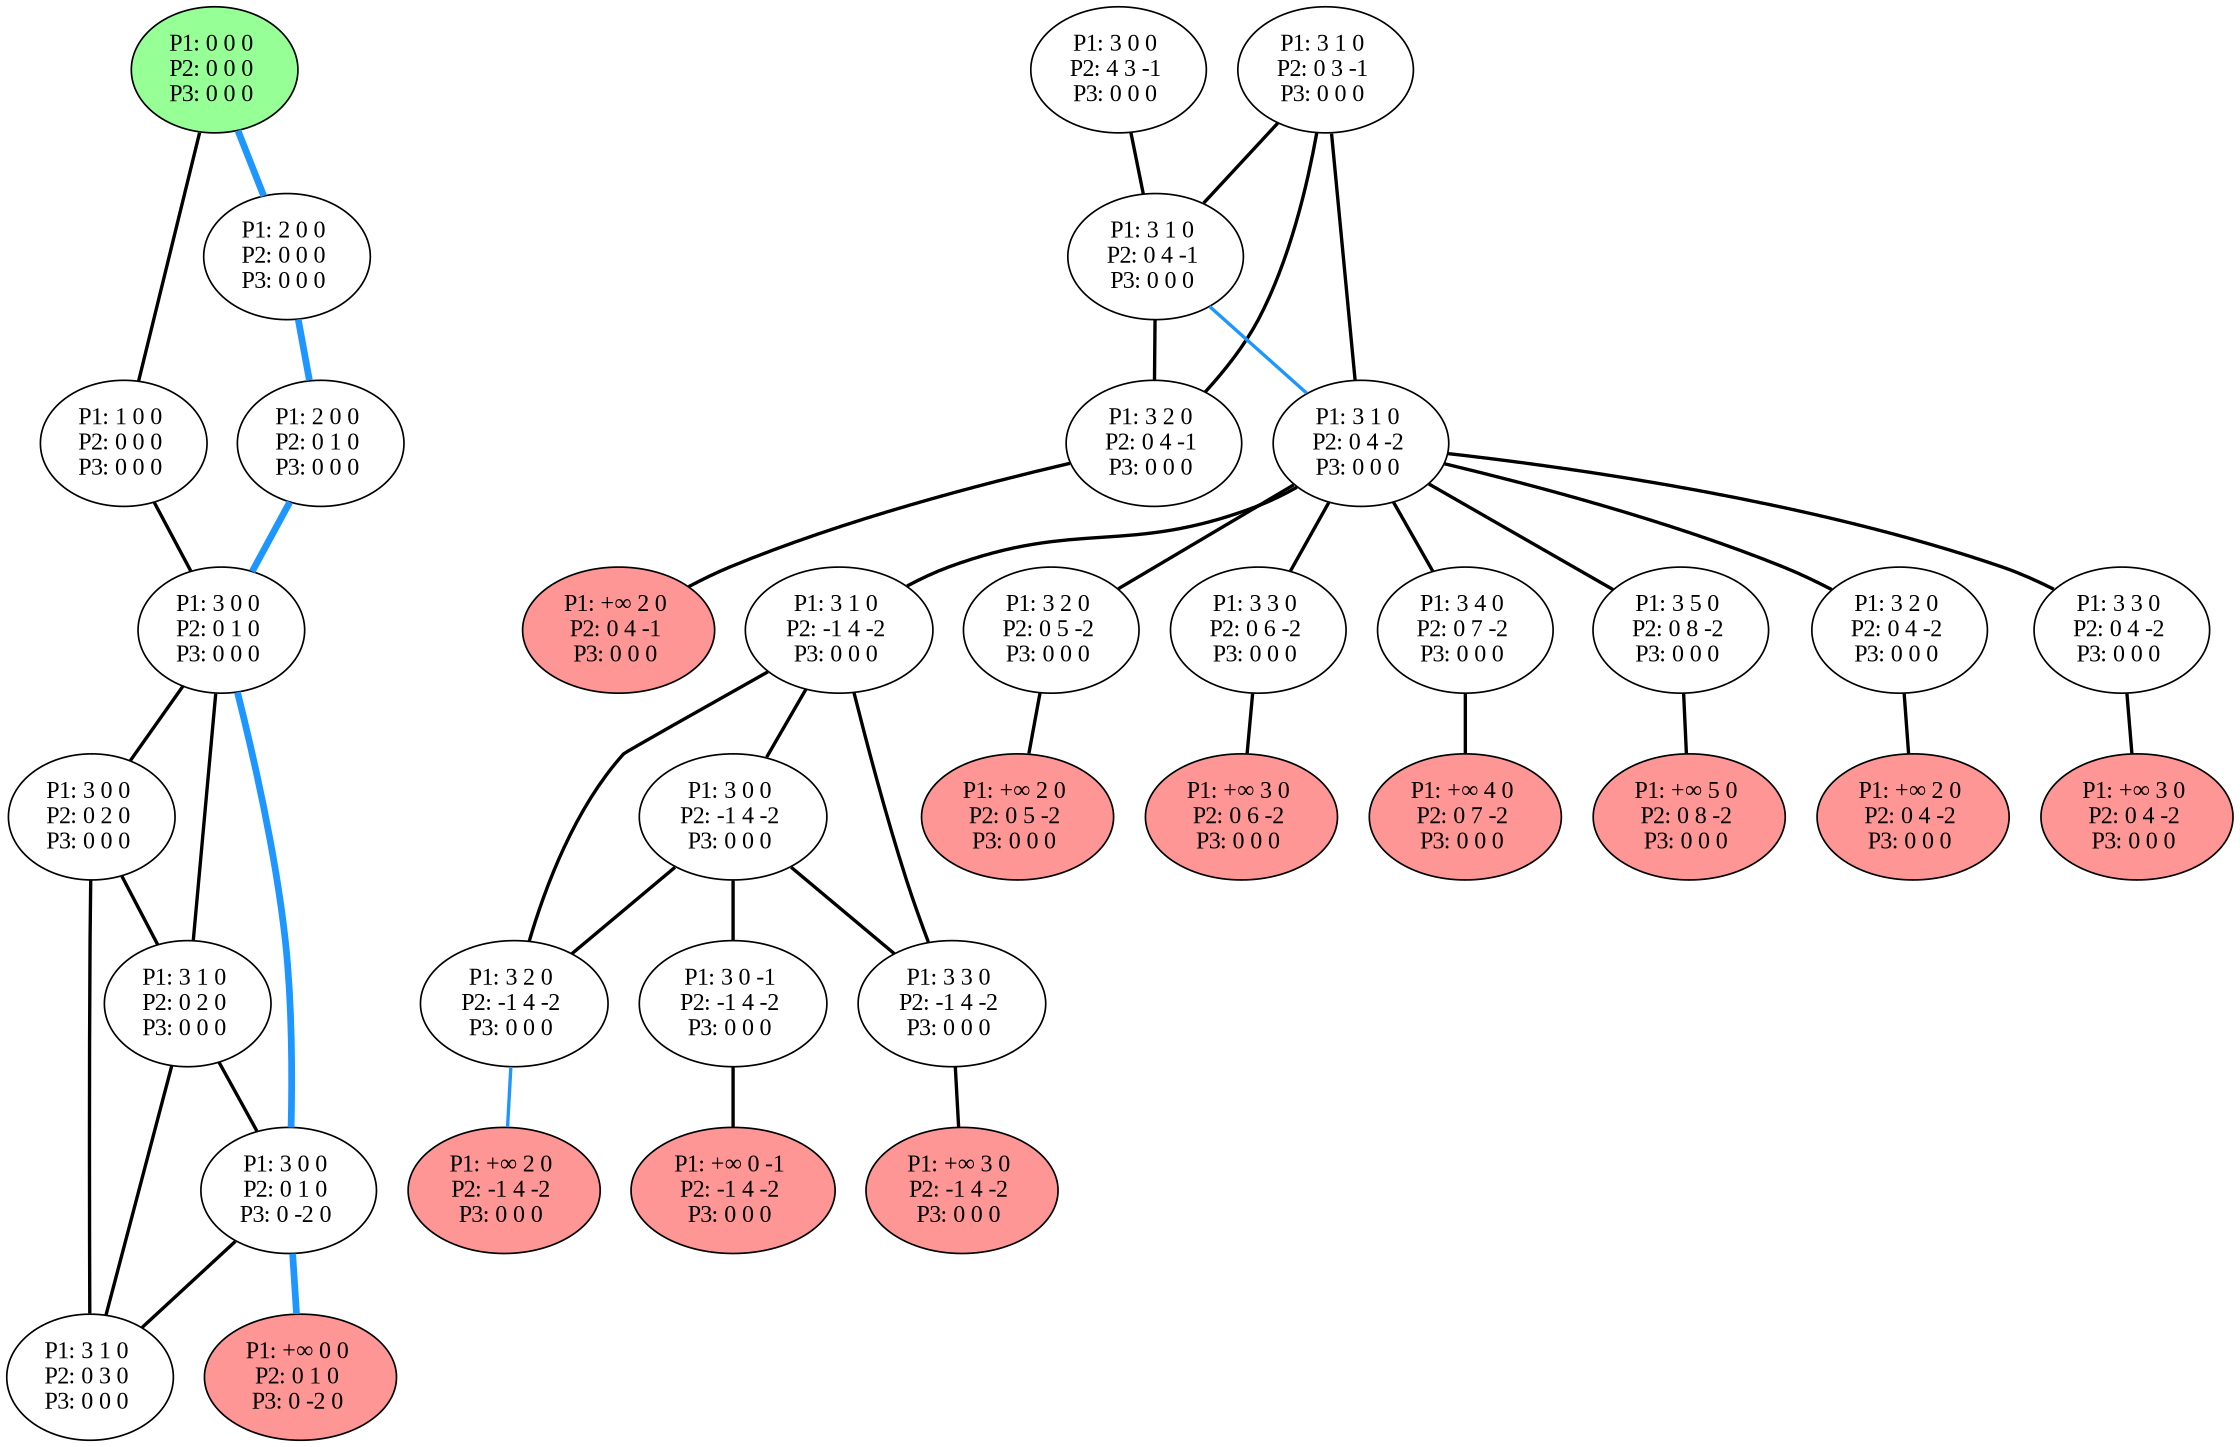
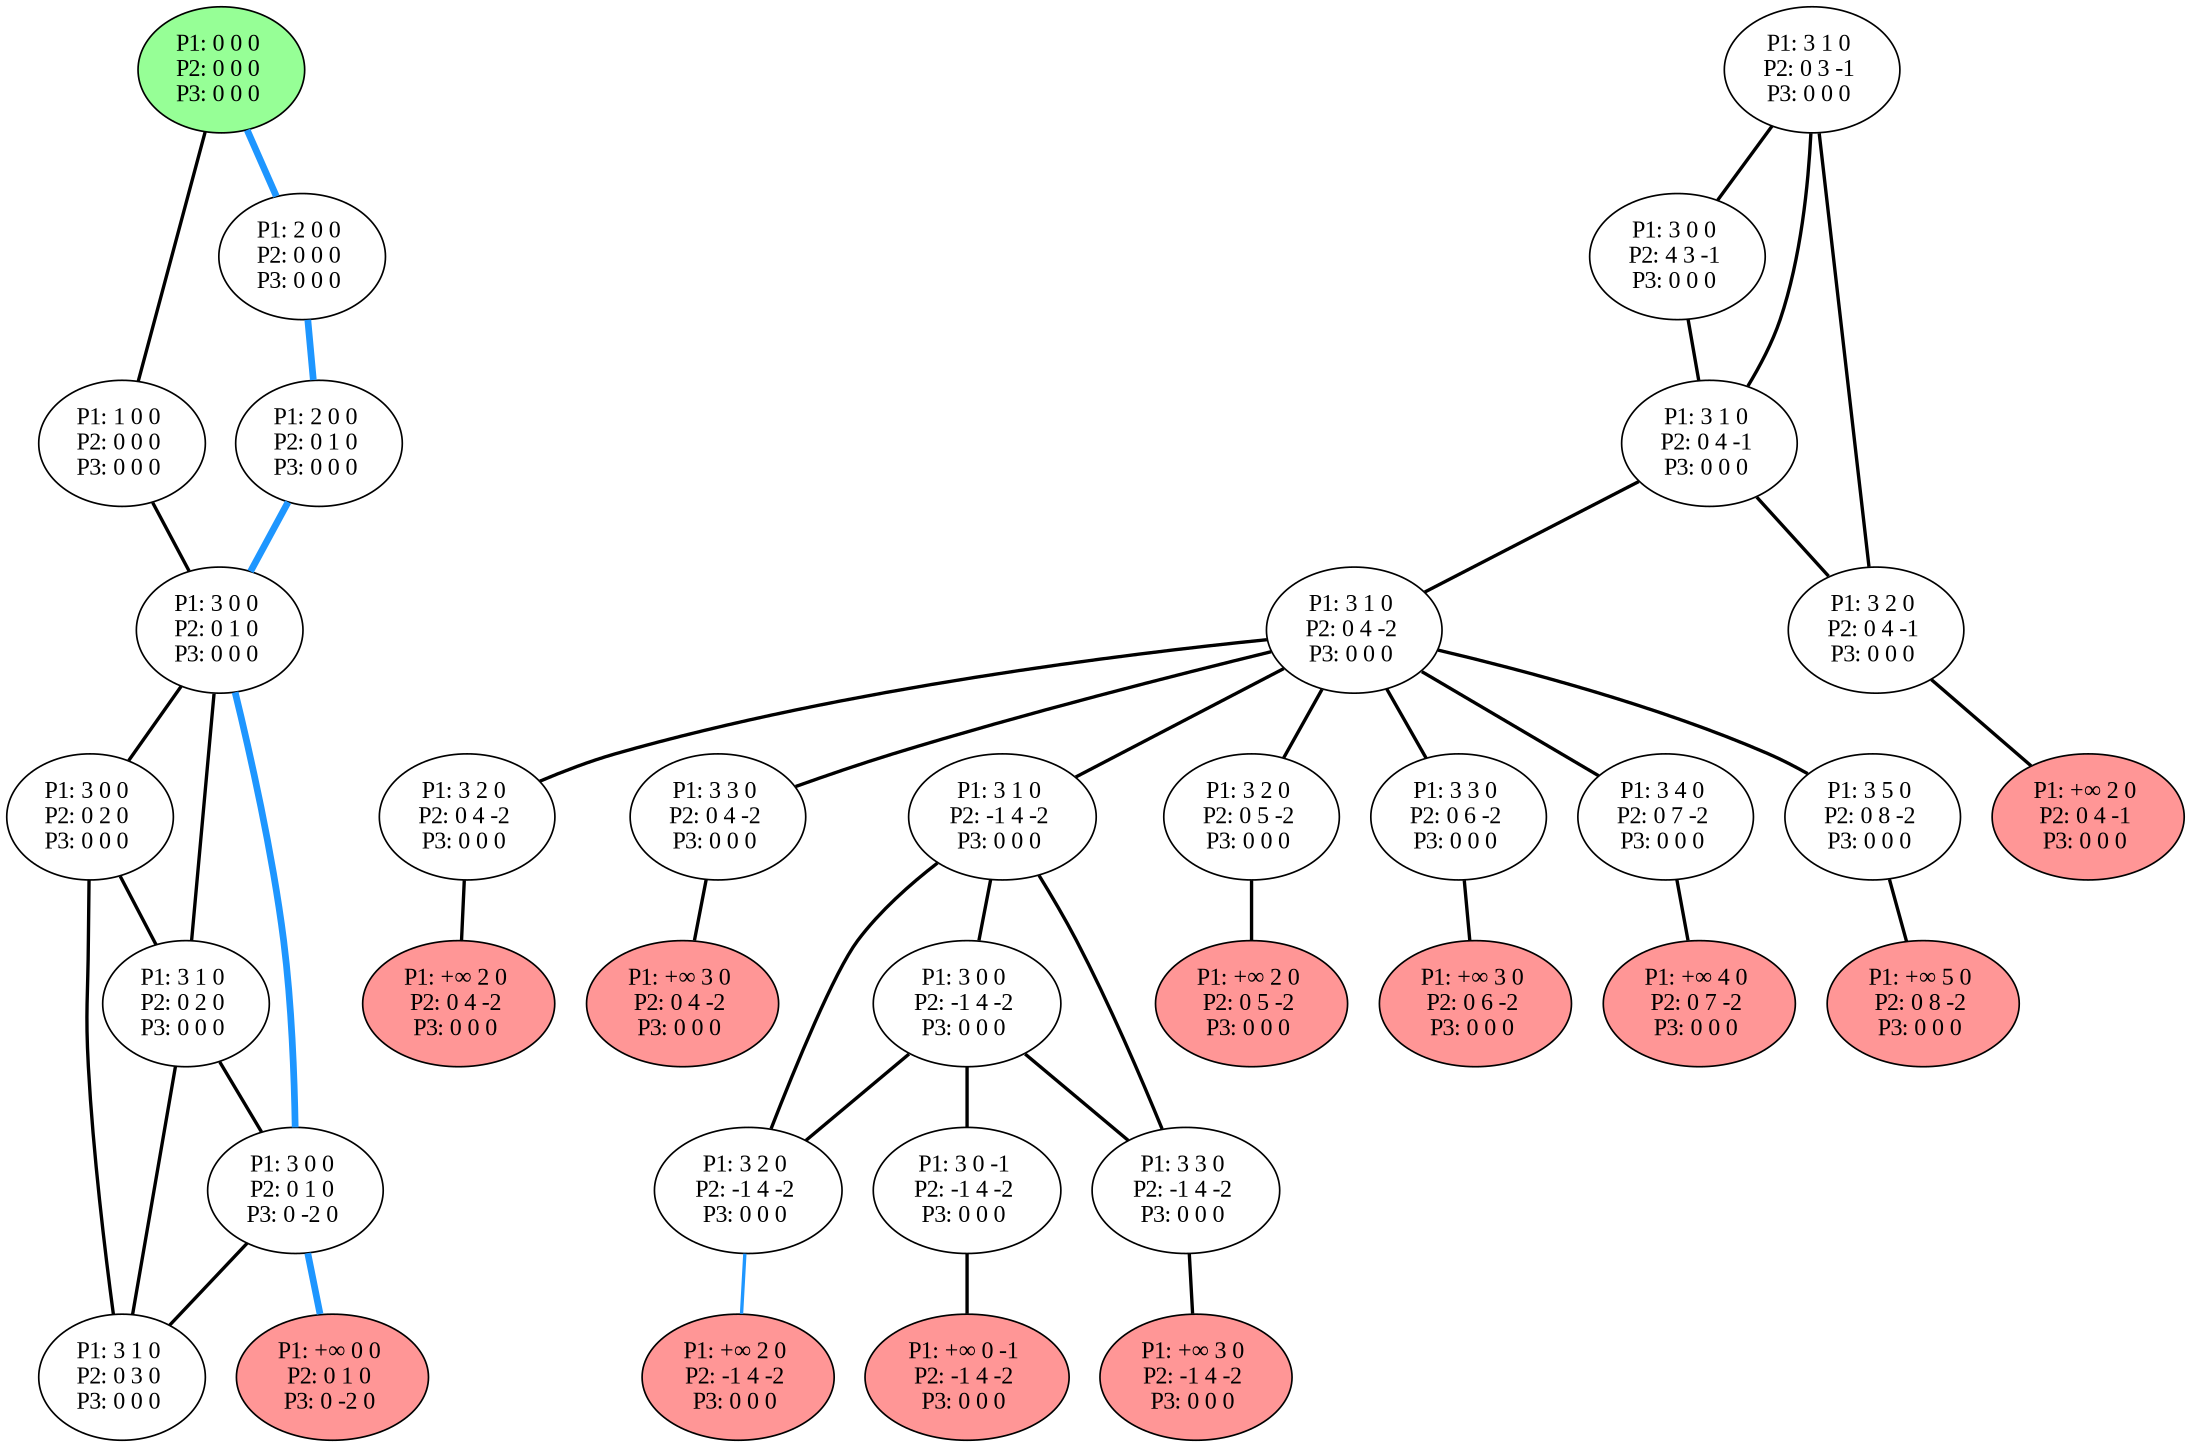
edge "P1: 3 1 0 P2: 0 3 -1 P3: 0 0 0" -- "P1: 3 1 0 P2: 0 4 -2 P3: 0 0 0": now "P1: 3 1 0 P2: 0 3 -1 P3: 0 0 0" -- "P1: 3 0 0 P2: 4 3 -1 P3: 0 0 0"
edge "P1: 3 1 0 P2: 0 4 -1 P3: 0 0 0" -- "P1: 3 1 0 P2: 0 4 -2 P3: 0 0 0": color #1e96ff -> black
